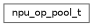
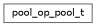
node "npu_op_pool_t": label "npu_op_pool_t" -> "pool_op_pool_t"
